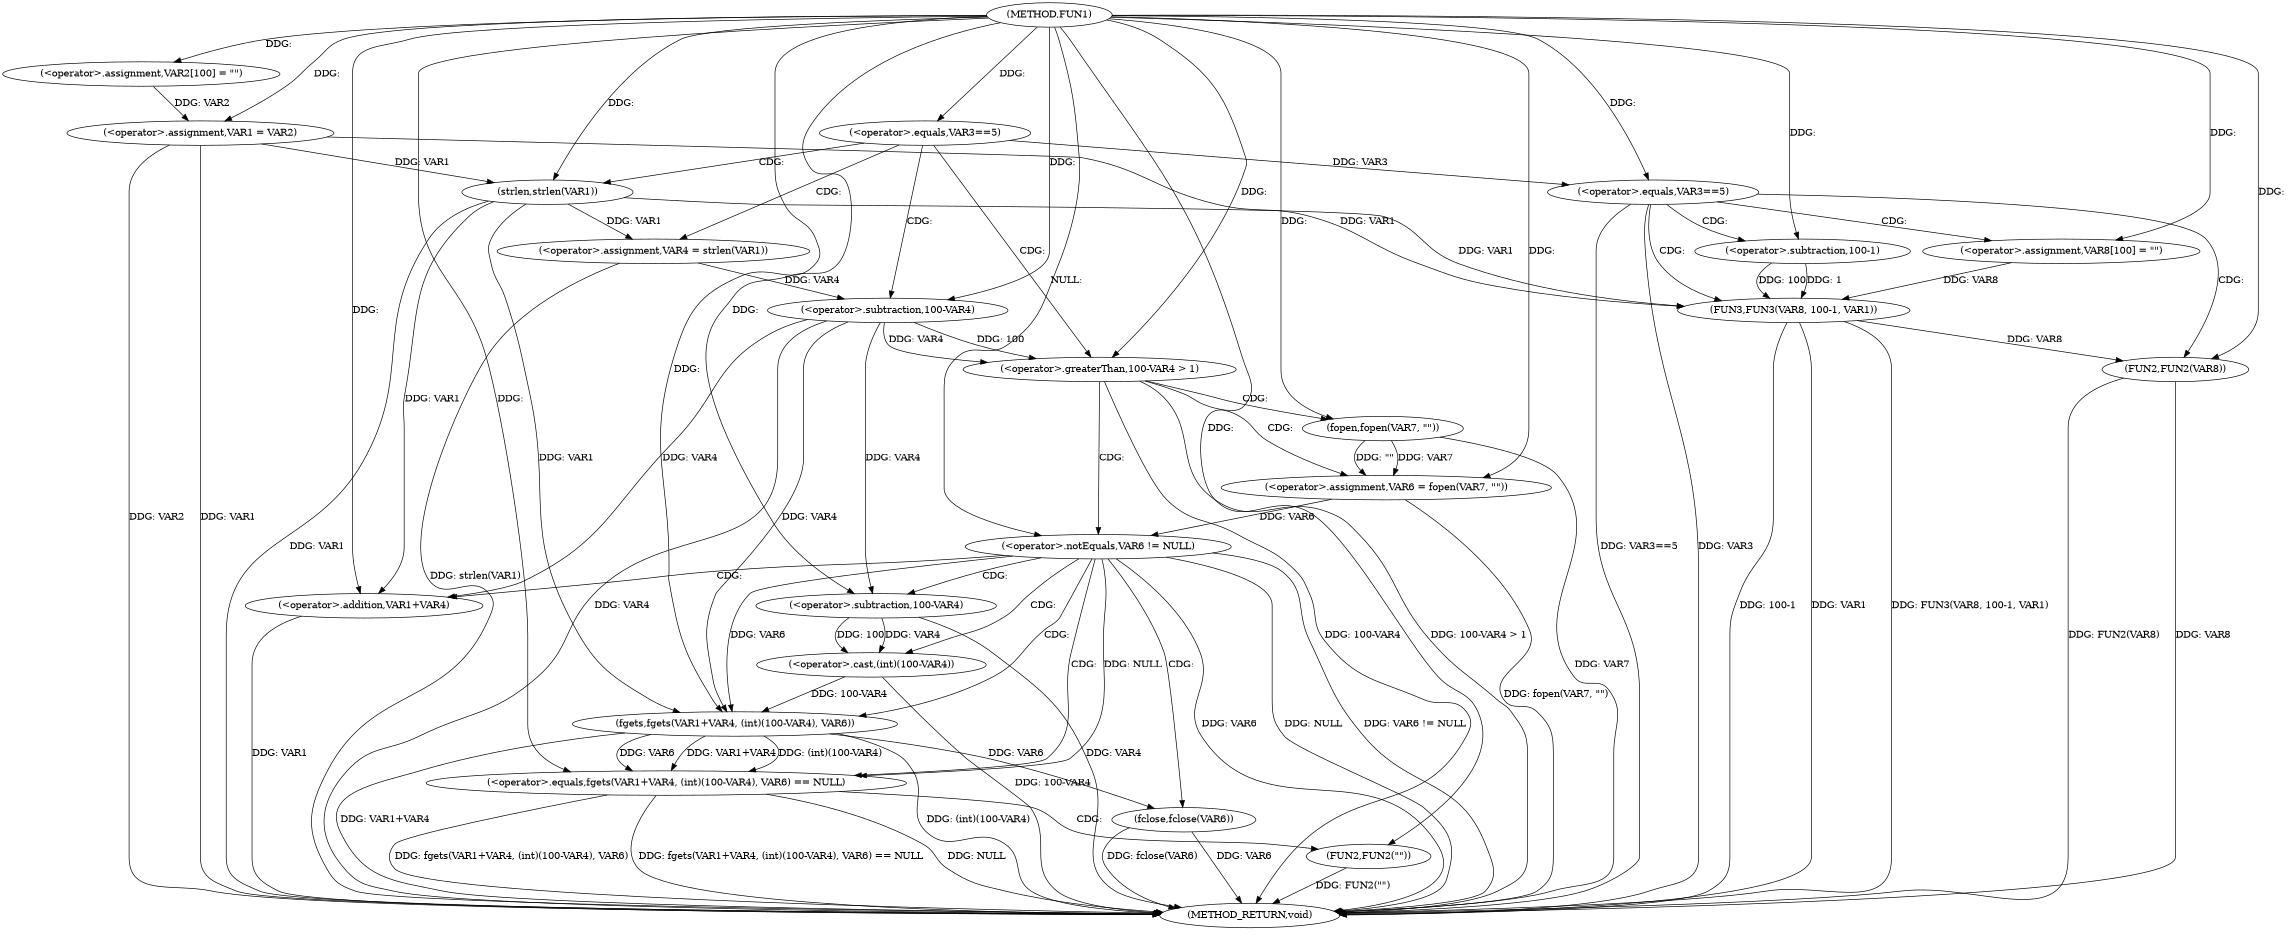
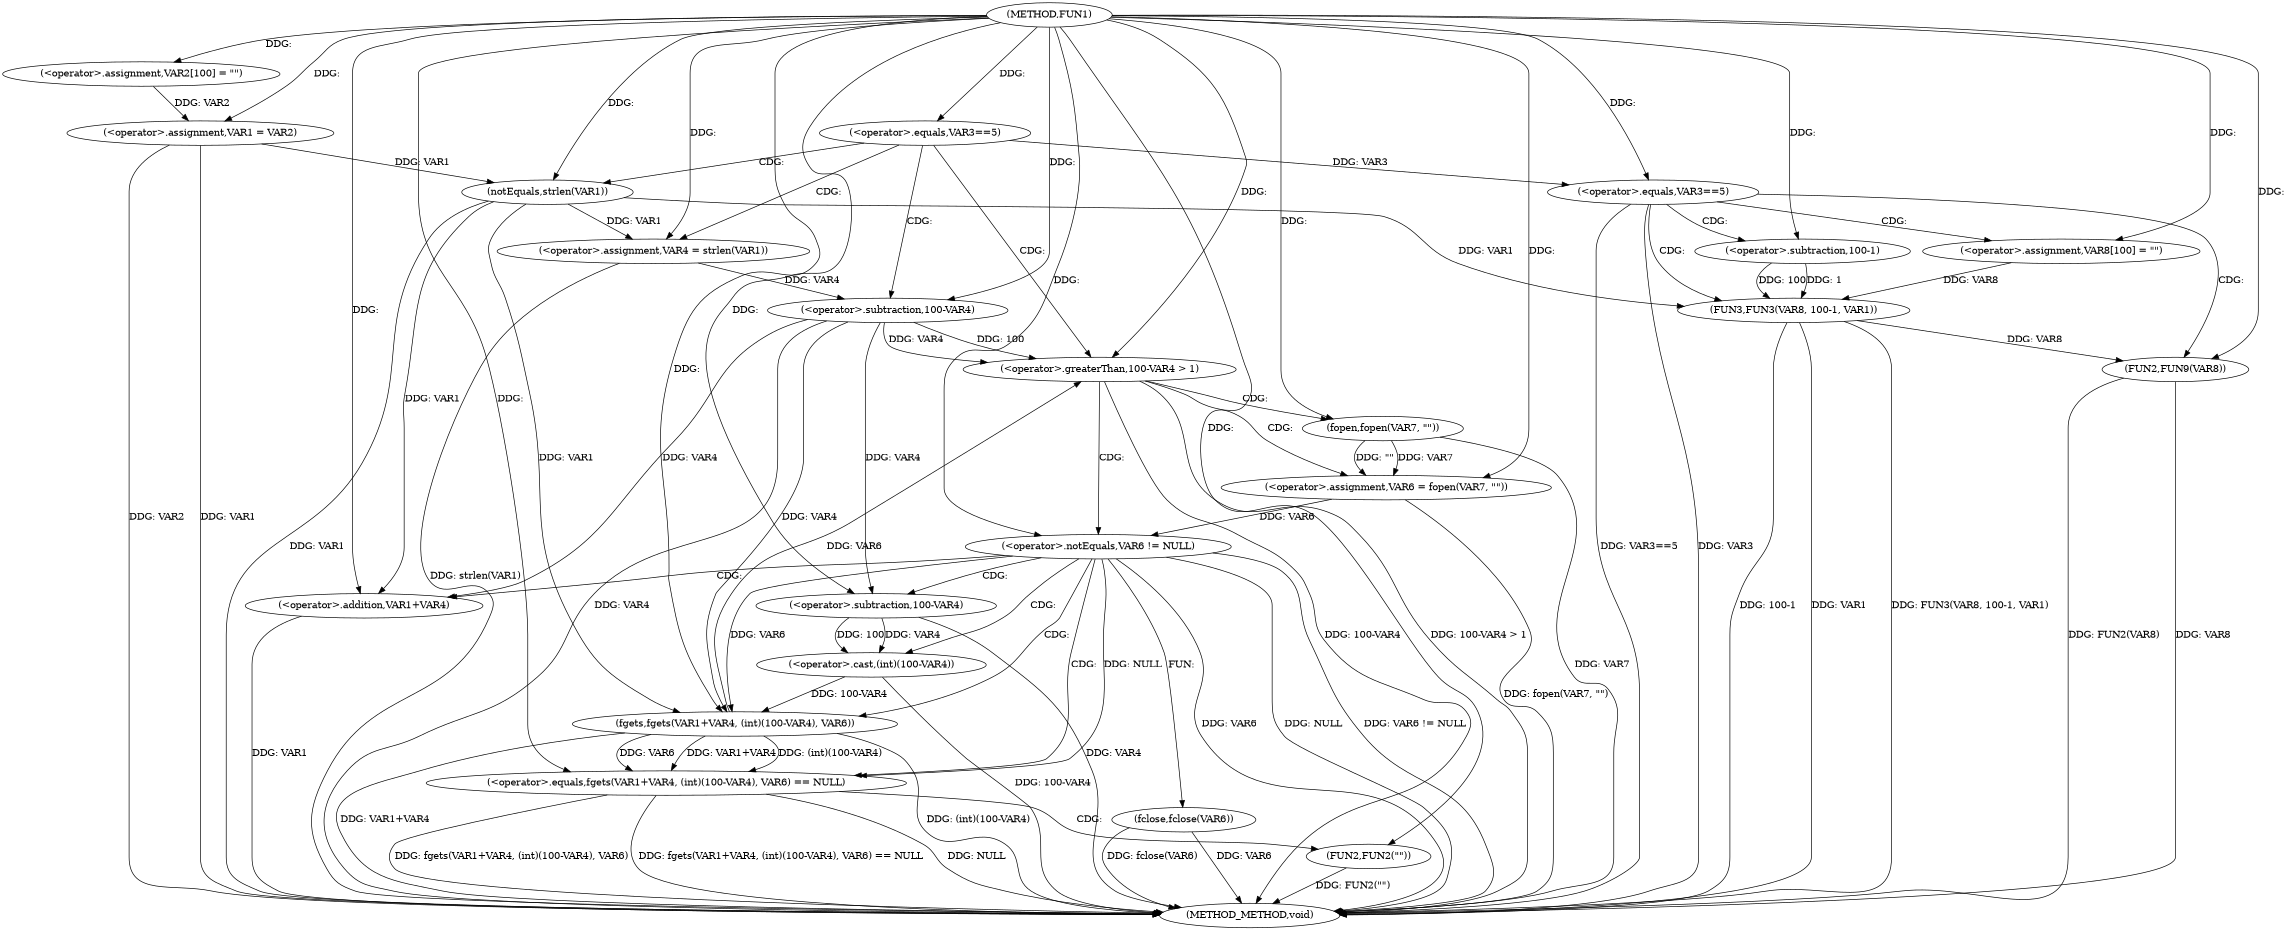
edge "(METHOD,FUN1)" -> "(<operator>.assignment,VAR4 = strlen(VAR1))": added, label "DDG:"
edge "(<operator>.assignment,VAR1 = VAR2)" -> "(FUN3,FUN3(VAR8, 100-1, VAR1))": removed, label "DDG: VAR1"
node "(strlen,strlen(VAR1))": label "(strlen,strlen(VAR1))" -> "(notEquals,strlen(VAR1))"
edge "(METHOD,FUN1)" -> "(<operator>.notEquals,VAR6 != NULL)": label "NULL: " -> "DDG: "
node "(FUN2,FUN2(VAR8))": label "(FUN2,FUN2(VAR8))" -> "(FUN2,FUN9(VAR8))"
edge "(<operator>.notEquals,VAR6 != NULL)" -> "(fclose,fclose(VAR6))": label "CDG: " -> "FUN: "
edge "(fgets,fgets(VAR1+VAR4, (int)(100-VAR4), VAR6))" -> "(fclose,fclose(VAR6))": now "(fgets,fgets(VAR1+VAR4, (int)(100-VAR4), VAR6))" -> "(<operator>.greaterThan,100-VAR4 > 1)"
node "(METHOD_RETURN,void)": label "(METHOD_RETURN,void)" -> "(METHOD_METHOD,void)"
